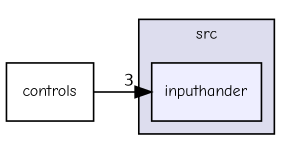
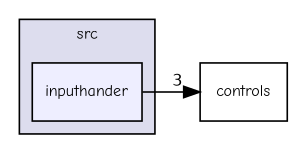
edge "controls" -> "inputhander": reversed
